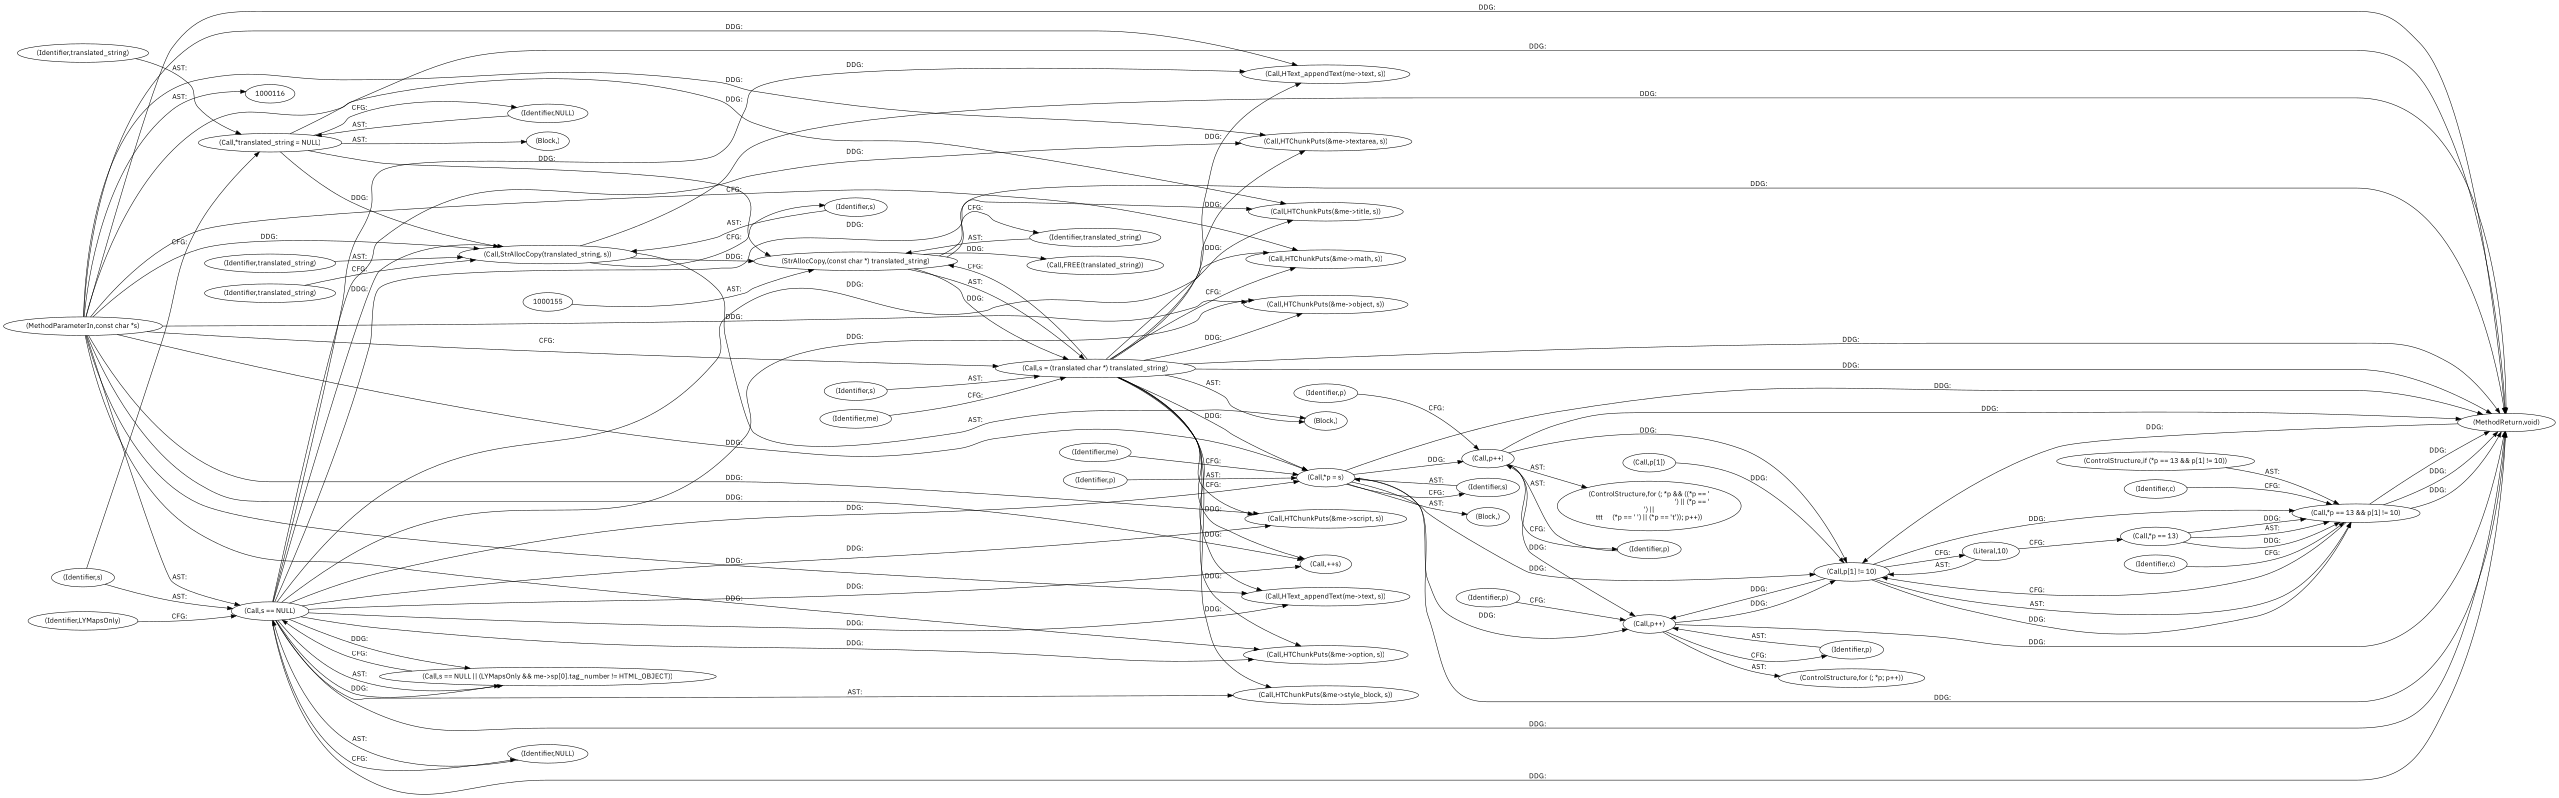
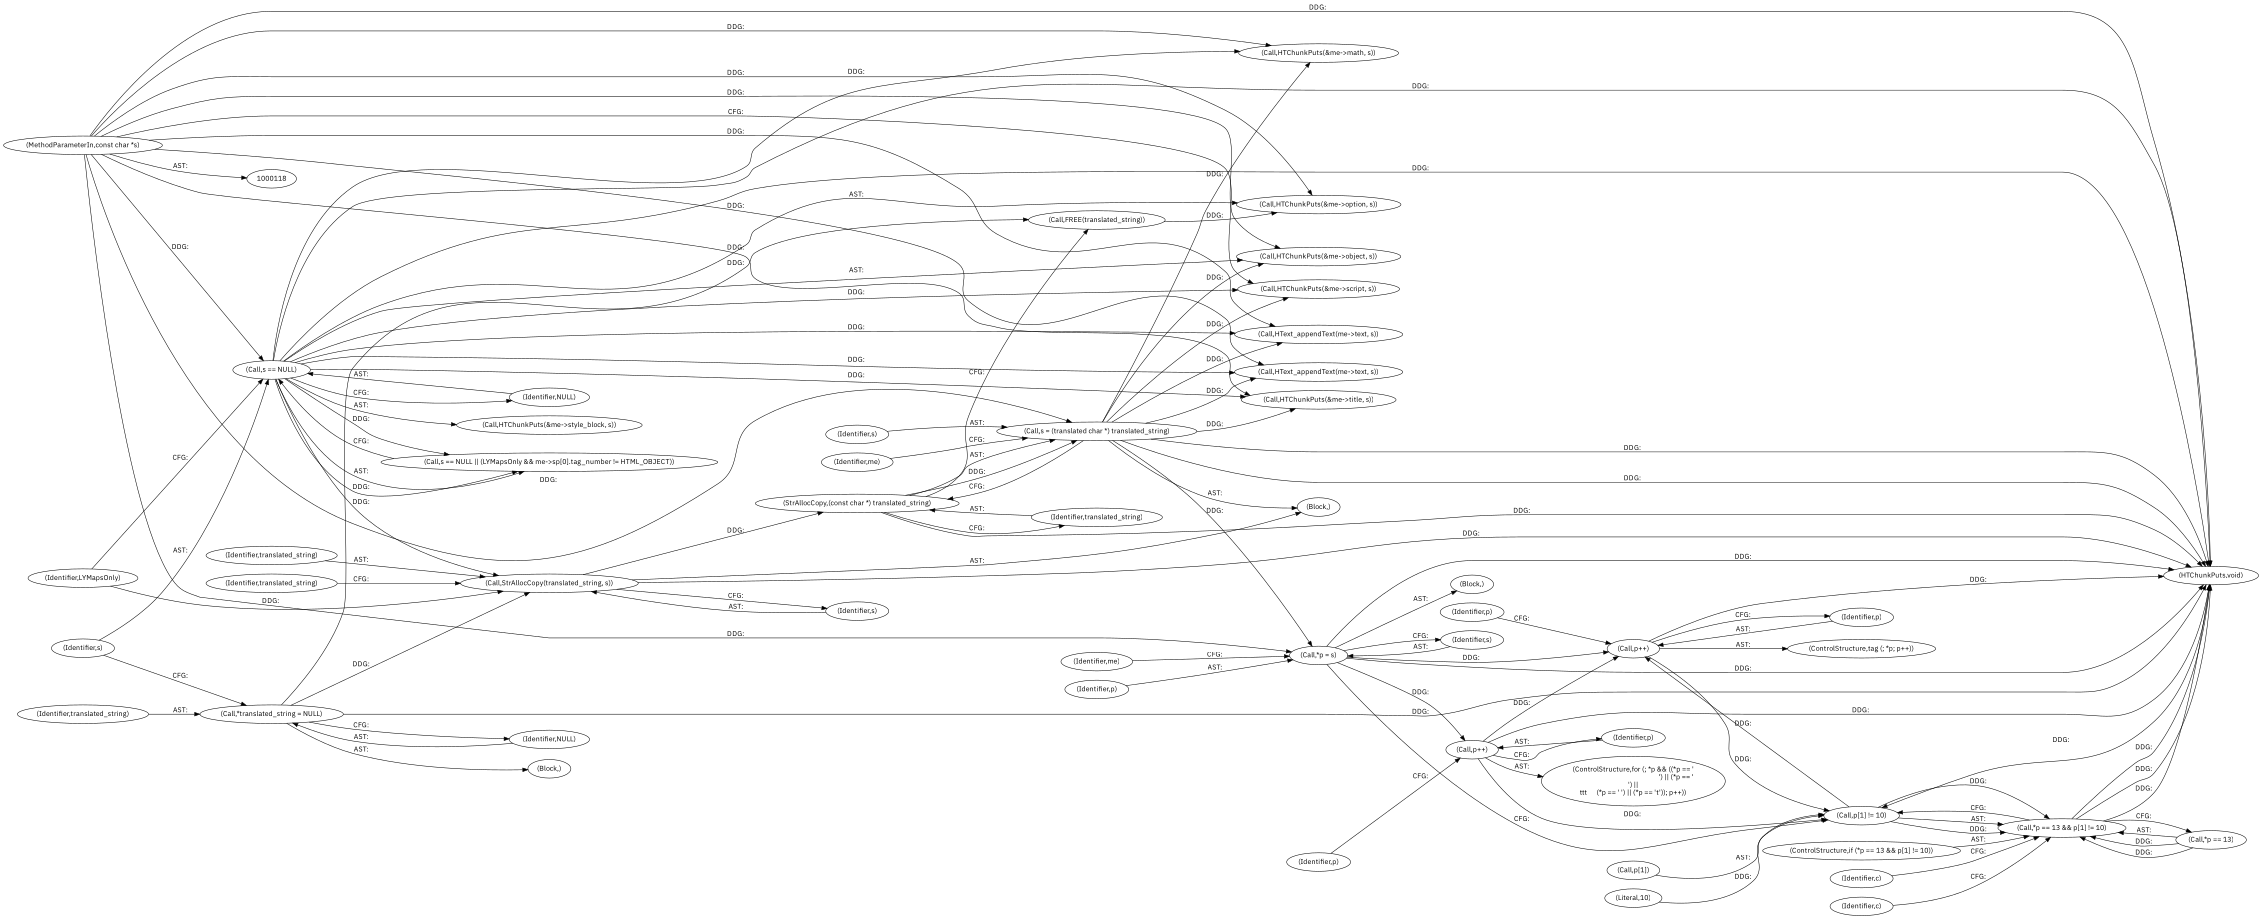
node "1000116": label "1000116" -> "1000118"
node "(Call,HTChunkPuts(&me->textarea, s))": removed
edge "(Call,*translated_string = NULL)" -> "(StrAllocCopy,(const char *) translated_string)": now "(Call,*translated_string = NULL)" -> "(Call,FREE(translated_string))"
edge "(MethodParameterIn,const char *s)" -> "(Call,HTChunkPuts(&me->math, s))": label "CFG: " -> "DDG: "
edge "(MethodParameterIn,const char *s)" -> "(Call,StrAllocCopy(translated_string, s))": now "(Identifier,LYMapsOnly)" -> "(Call,StrAllocCopy(translated_string, s))"
edge "(StrAllocCopy,(const char *) translated_string)" -> "(Call,FREE(translated_string))": label "DDG: " -> "CFG: "
edge "(Call,s = (translated char *) translated_string)" -> "(Call,HTChunkPuts(&me->math, s))": label "CFG: " -> "DDG: "
node "1000155": removed
edge "(Call,s == NULL)" -> "(Call,HTChunkPuts(&me->object, s))": label "DDG: " -> "AST: "
edge "(MethodParameterIn,const char *s)" -> "(Call,s = (translated char *) translated_string)": label "CFG: " -> "DDG: "
node "(MethodReturn,void)": label "(MethodReturn,void)" -> "(HTChunkPuts,void)"
edge "(MethodParameterIn,const char *s)" -> "(Call,HTChunkPuts(&me->script, s))": label "DDG: " -> "CFG: "
edge "(Call,p[1])" -> "(Call,p[1] != 10)": label "DDG: " -> "AST: "
edge "(Call,s = (translated char *) translated_string)" -> "(Call,HTChunkPuts(&me->script, s))": label "CFG: " -> "DDG: "
edge "(Call,s == NULL)" -> "(Call,*p = s)": removed, label "DDG:"
edge "(Literal,10)" -> "(Call,*p == 13)": now "(Call,*p == 13 && p[1] != 10)" -> "(Call,*p == 13)"
edge "(Call,p[1] != 10)" -> "(Literal,10)": removed, label "CFG:"
node "(Call,++s)": removed
edge "(Literal,10)" -> "(Call,p[1] != 10)": label "AST: " -> "DDG: "
edge "(Call,*p = s)" -> "(Call,p[1] != 10)": label "DDG: " -> "CFG: "
edge "(MethodParameterIn,const char *s)" -> "(Call,s == NULL)": label "AST: " -> "DDG: "
edge "(Call,s = (translated char *) translated_string)" -> "(Call,HTChunkPuts(&me->style_block, s))": removed, label "DDG:"
edge "(Call,s = (translated char *) translated_string)" -> "(Call,HTChunkPuts(&me->option, s))": now "(Call,FREE(translated_string))" -> "(Call,HTChunkPuts(&me->option, s))"
edge "(Call,s == NULL)" -> "(Call,HTChunkPuts(&me->option, s))": label "DDG: " -> "AST: "
node "(ControlStructure,for (; *p; p++))": label "(ControlStructure,for (; *p; p++))" -> "(ControlStructure,tag (; *p; p++))"
